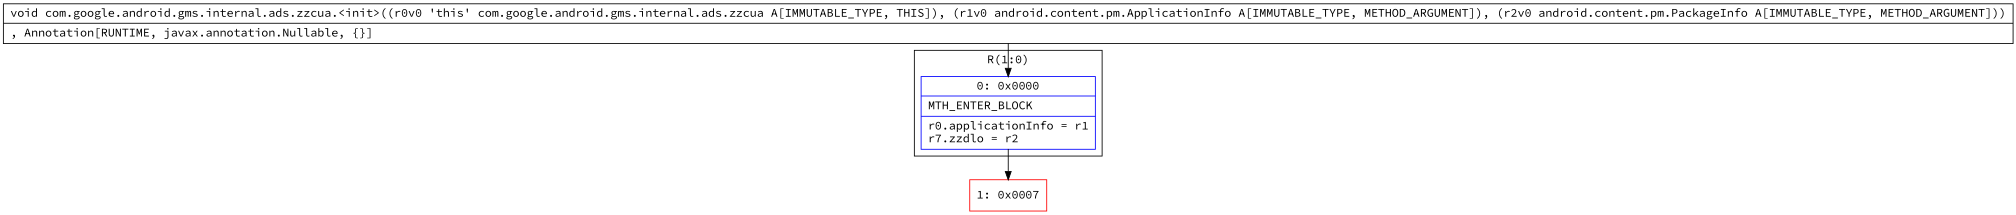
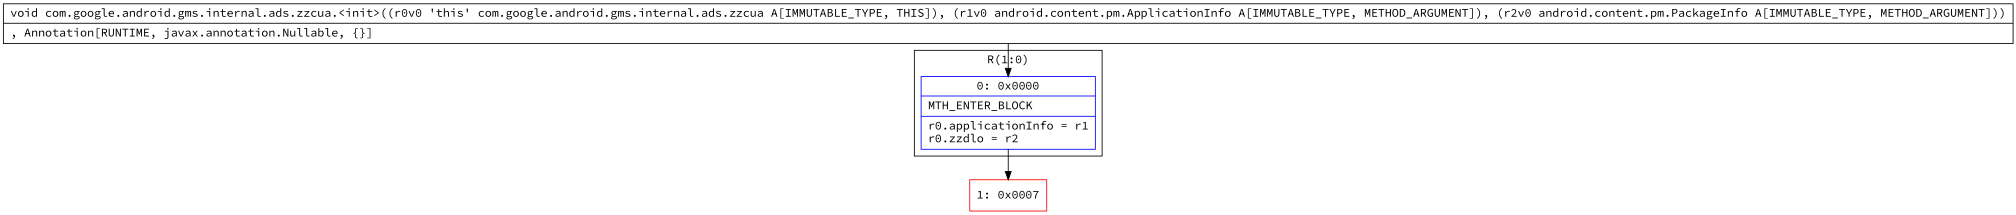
node "0: 0x0000": text "r7.zzdlo = r2" -> "r0.zzdlo = r2"
